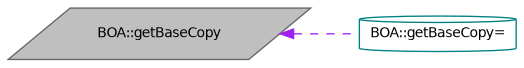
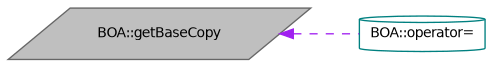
node "BOA::getBaseCopy=": label "BOA::getBaseCopy=" -> "BOA::operator="
